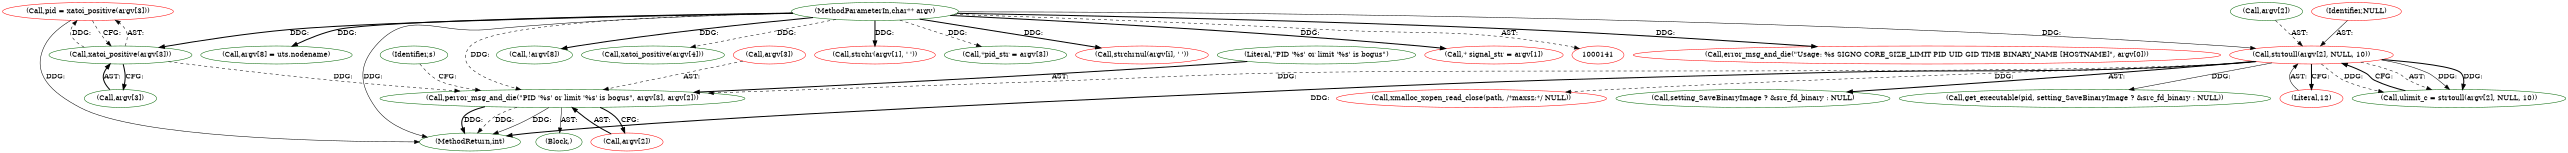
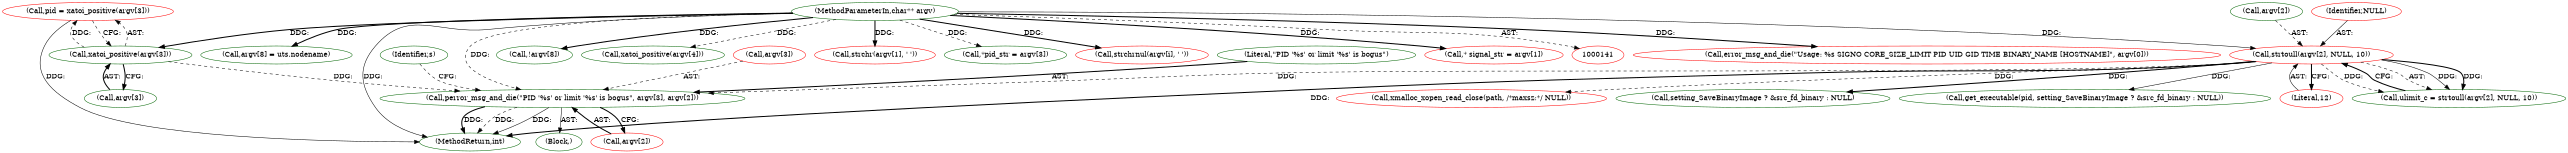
edge "(Call,strtoull(argv[2], NULL, 10))" -> "(Call,setting_SaveBinaryImage ? &src_fd_binary : NULL)": label "AST: " -> "DDG: "
